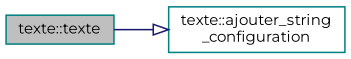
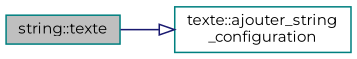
node "texte::texte": label "texte::texte" -> "string::texte"
